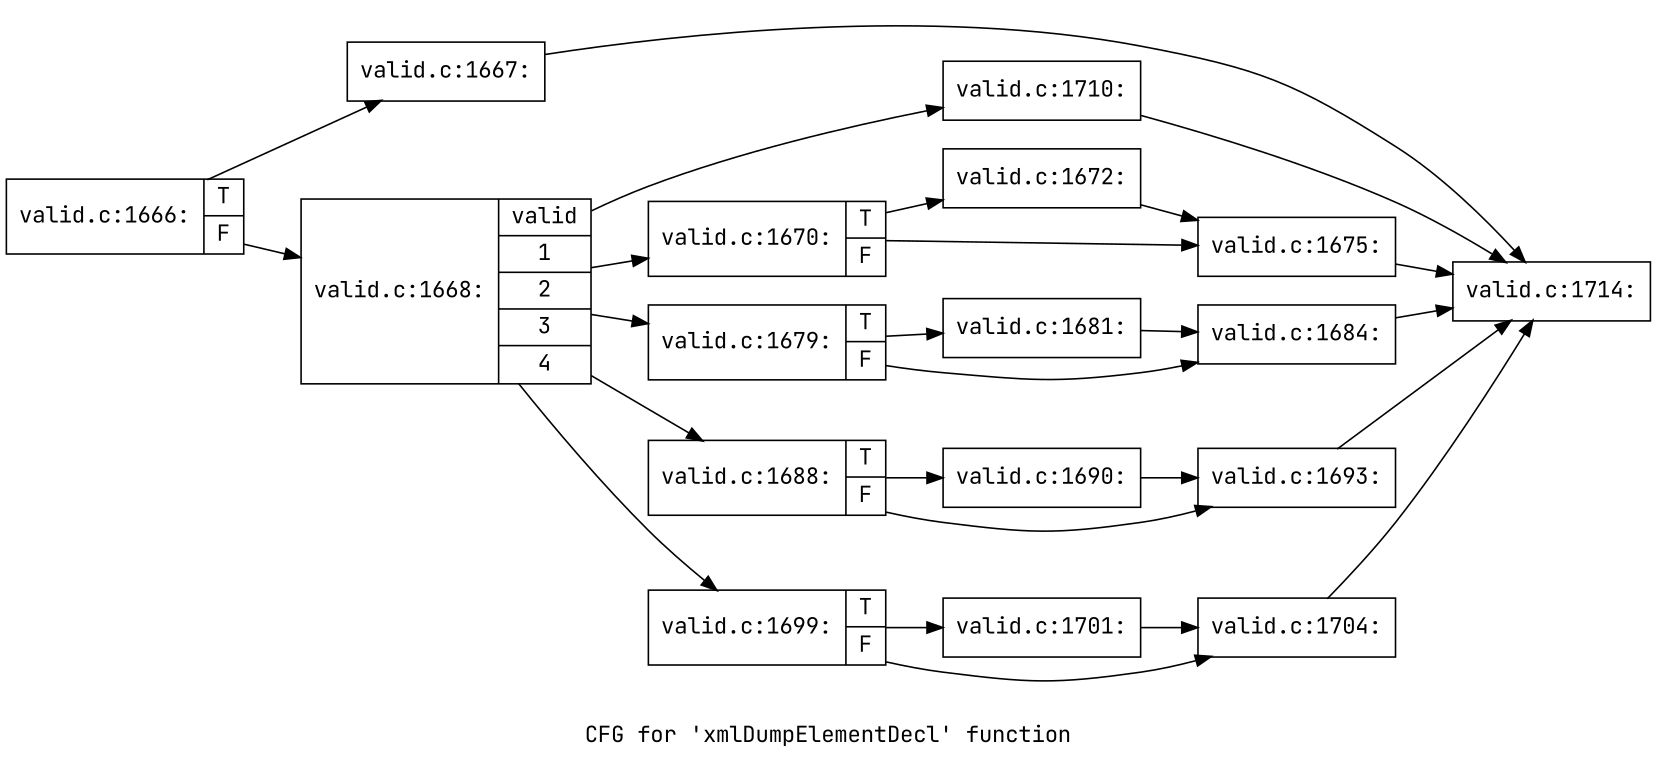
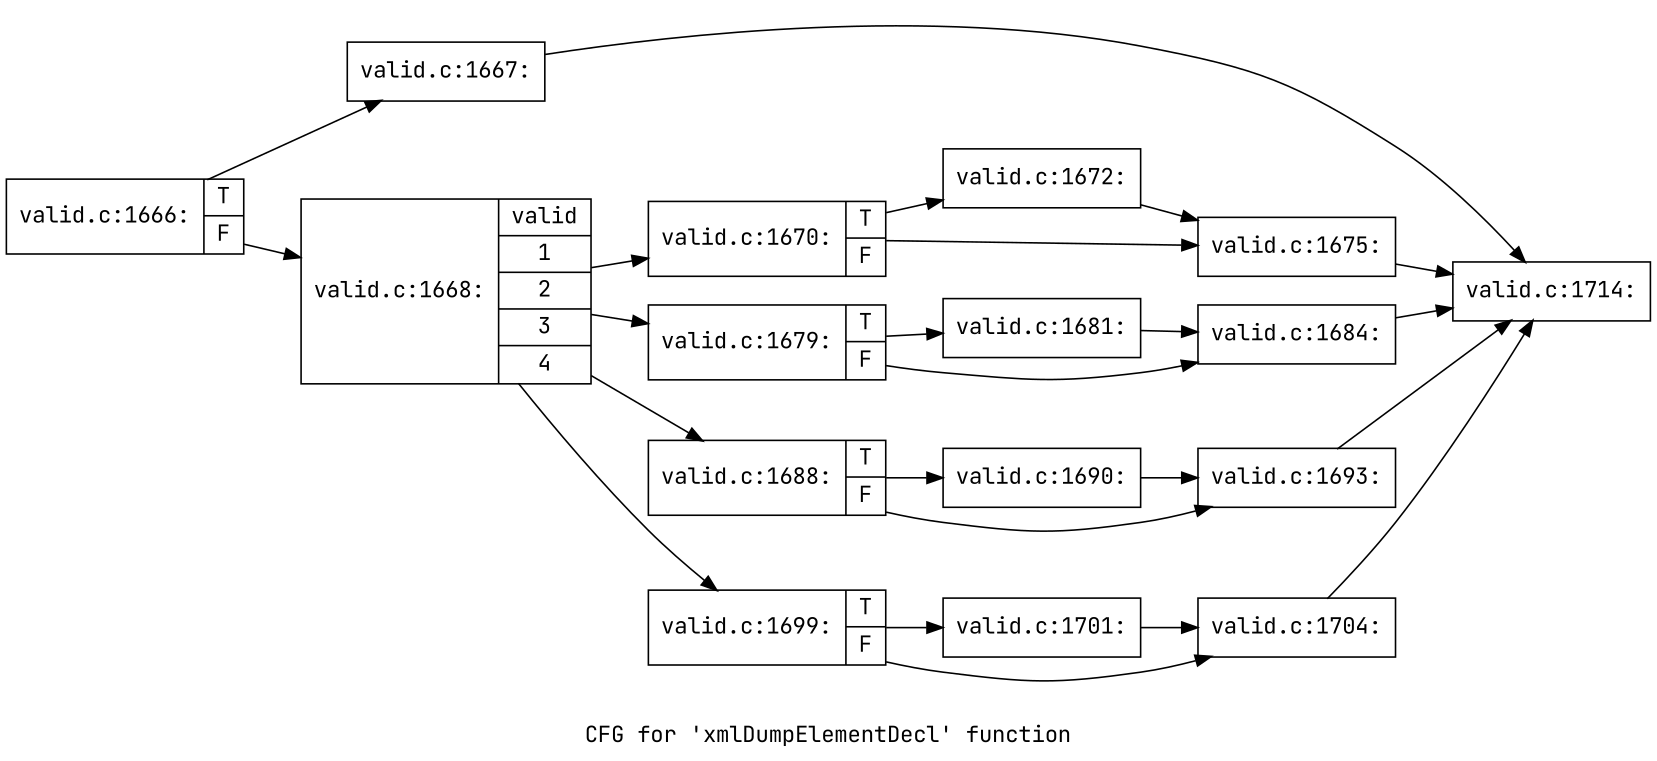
node "valid.c:1710:": removed
